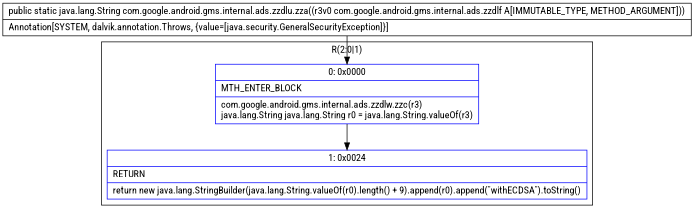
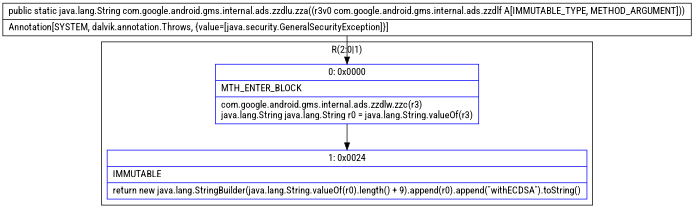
node "1: 0x0024": text "RETURN" -> "IMMUTABLE"
